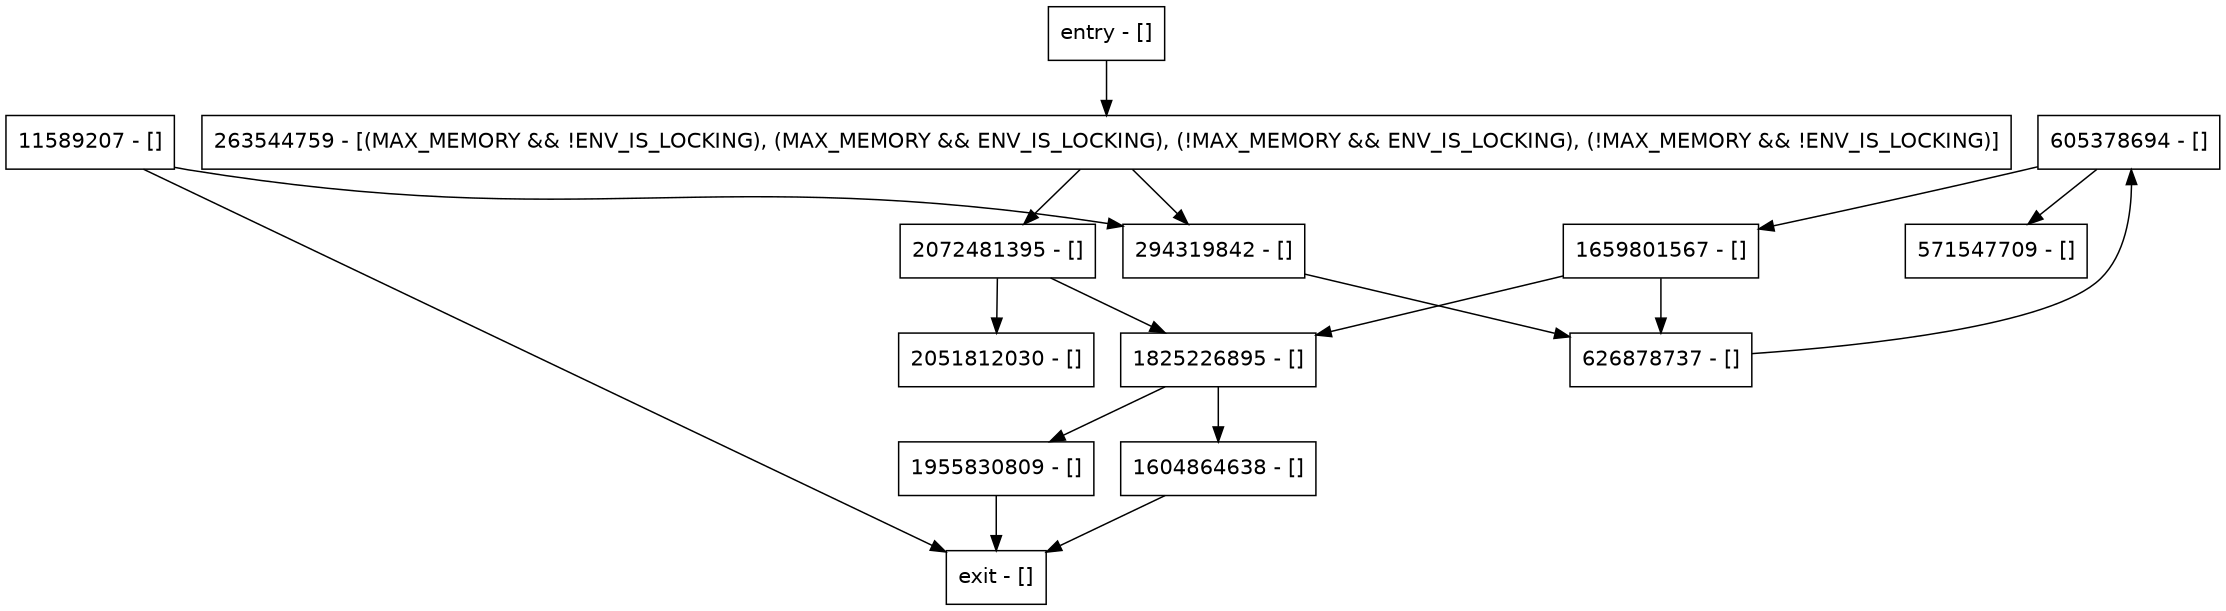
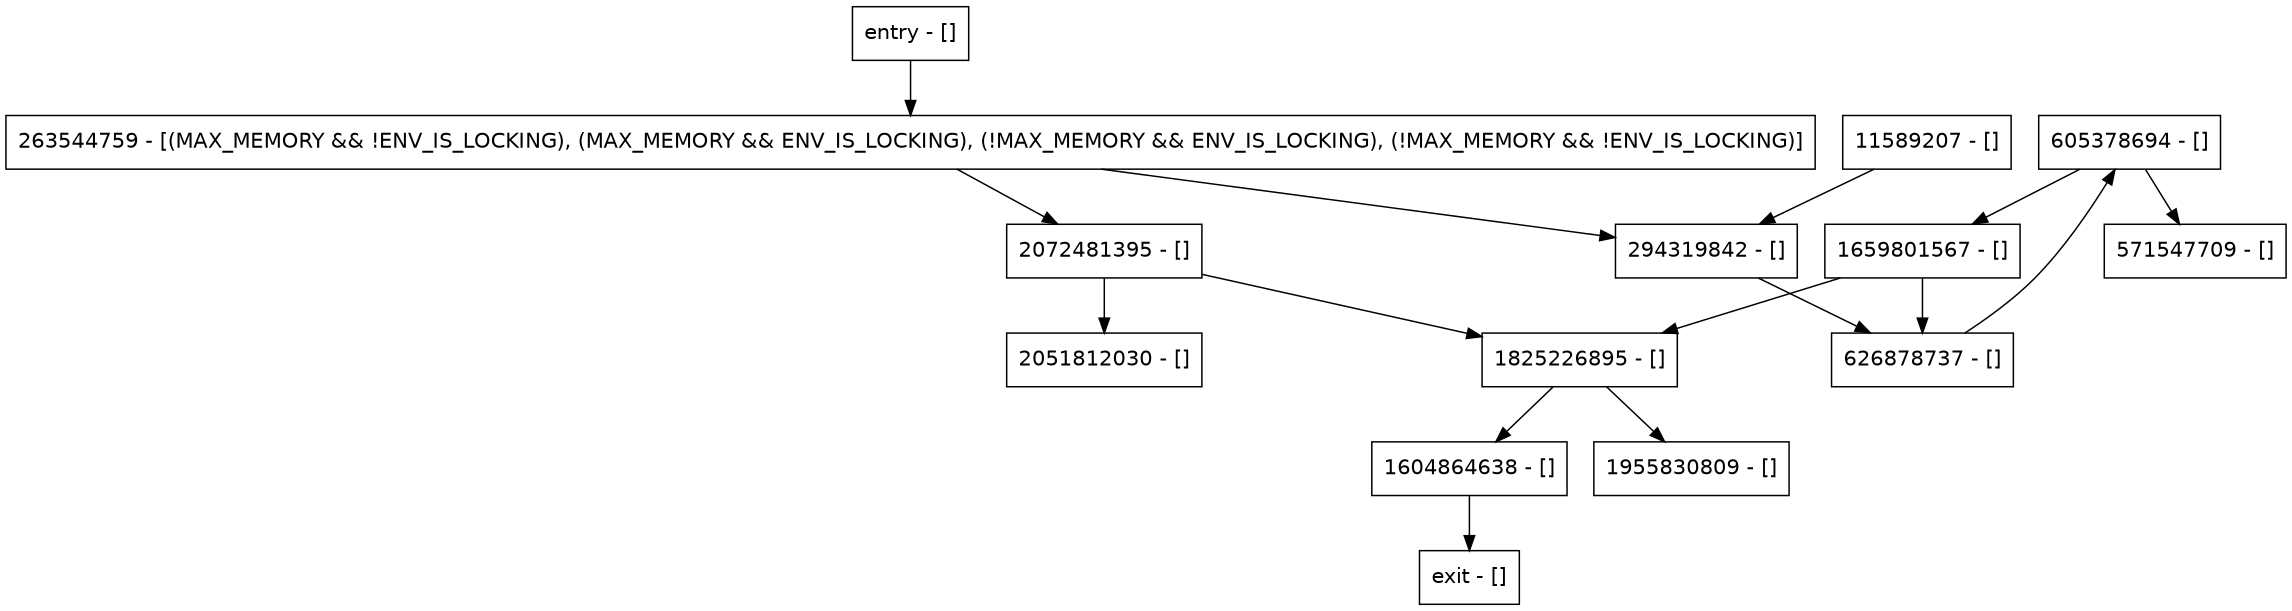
edge "11589207 - []" -> "exit - []": removed
edge "1955830809 - []" -> "exit - []": removed
